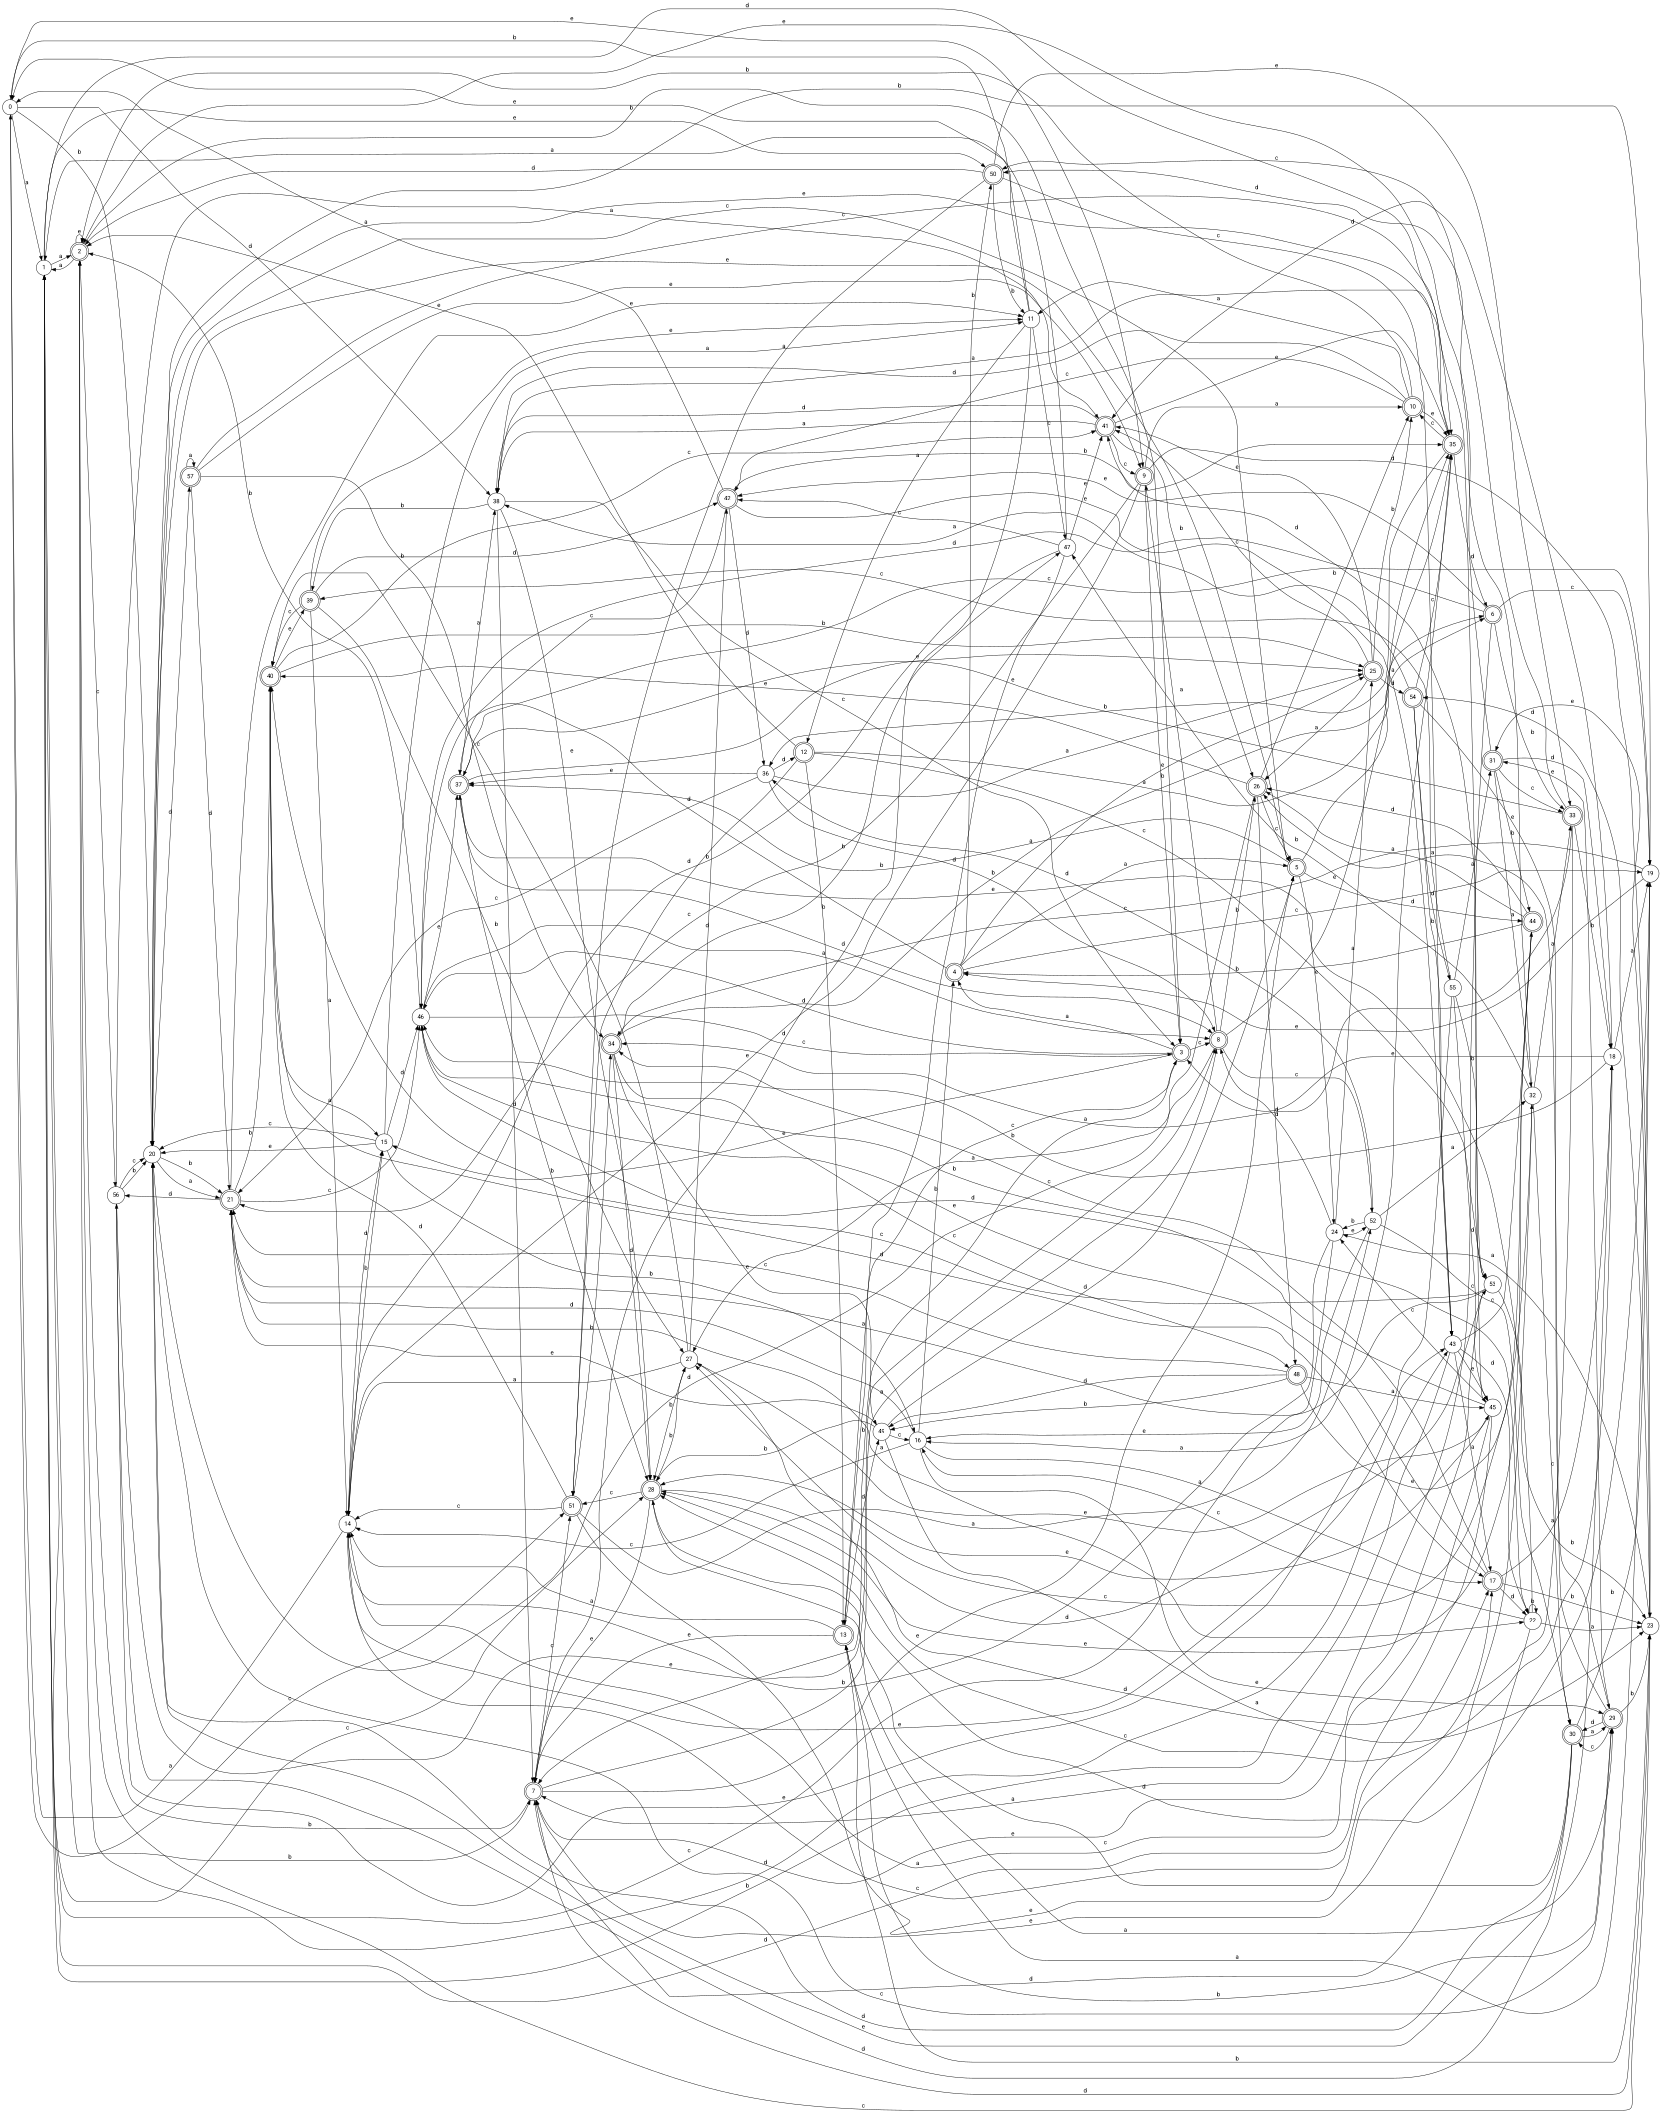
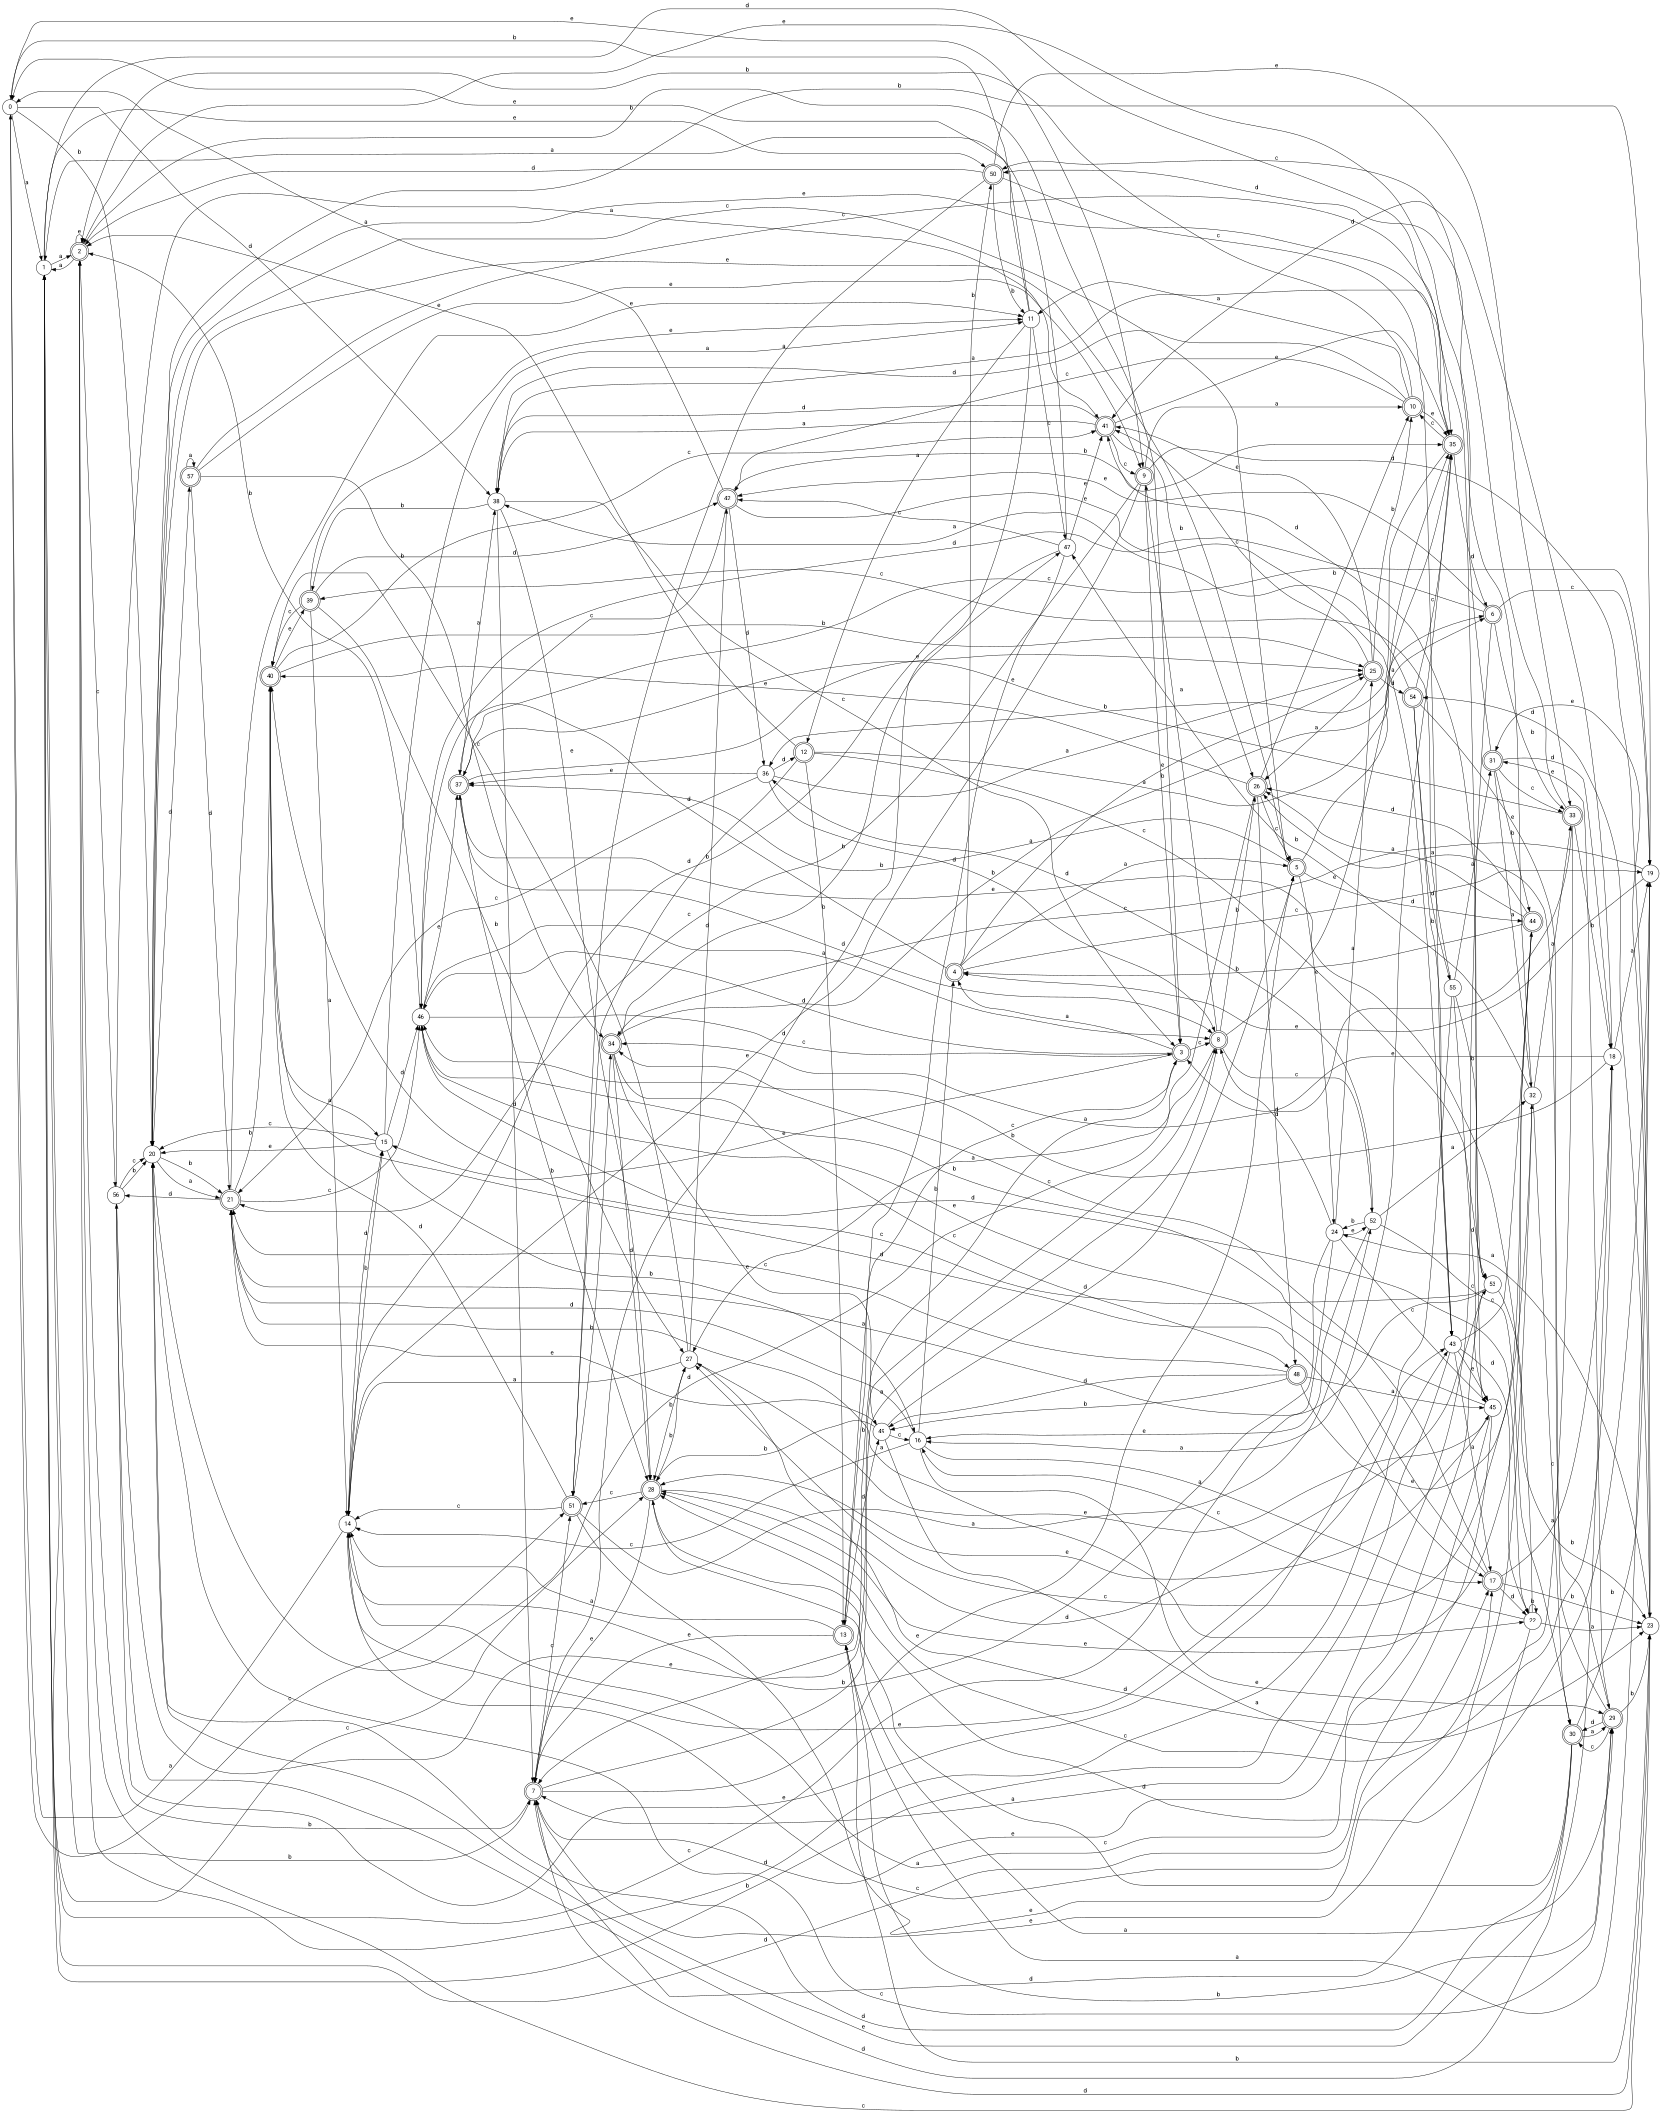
edge "45" -> "24": reversed
